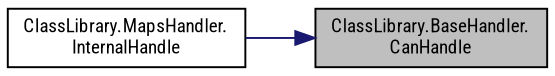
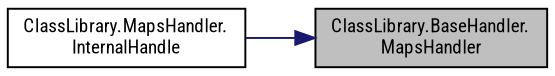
node "ClassLibrary.BaseHandler. CanHandle": label "ClassLibrary.BaseHandler. CanHandle" -> "ClassLibrary.BaseHandler. MapsHandler"
